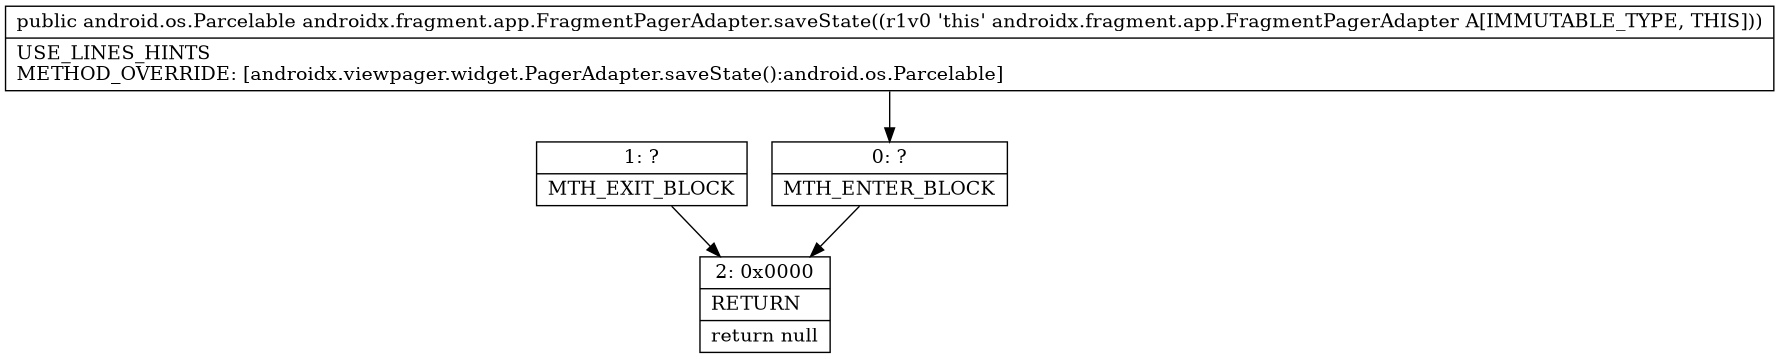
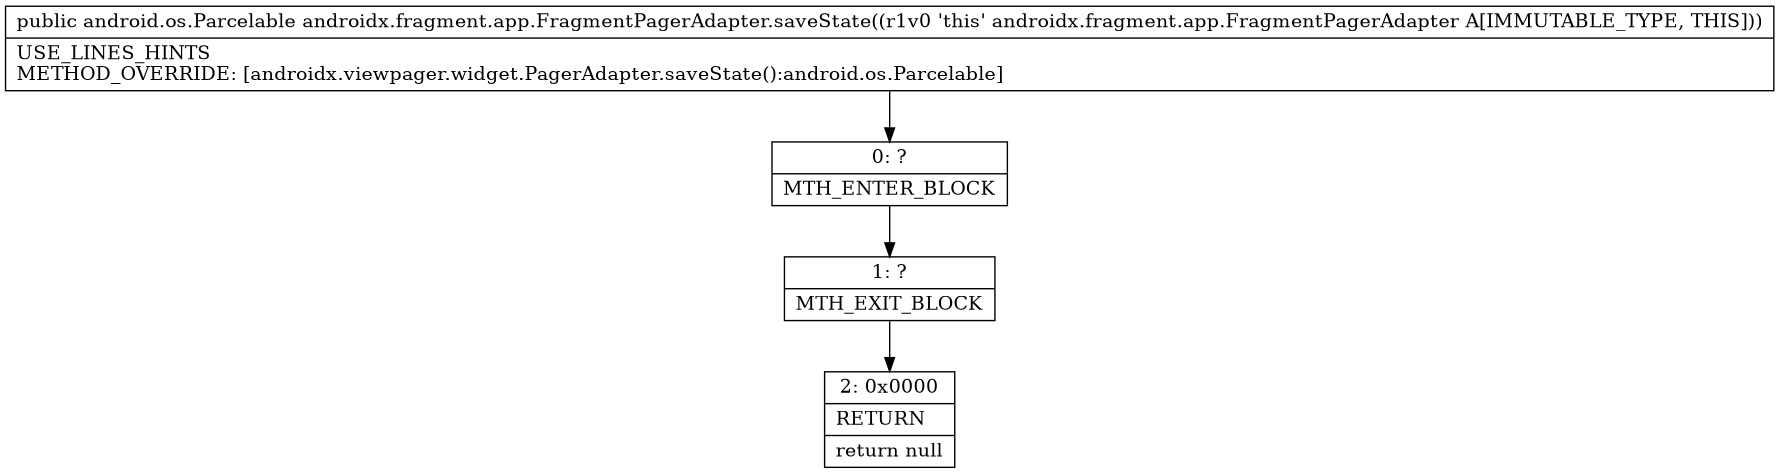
edge "0: ?" -> "2: 0x0000": now "0: ?" -> "1: ?"
